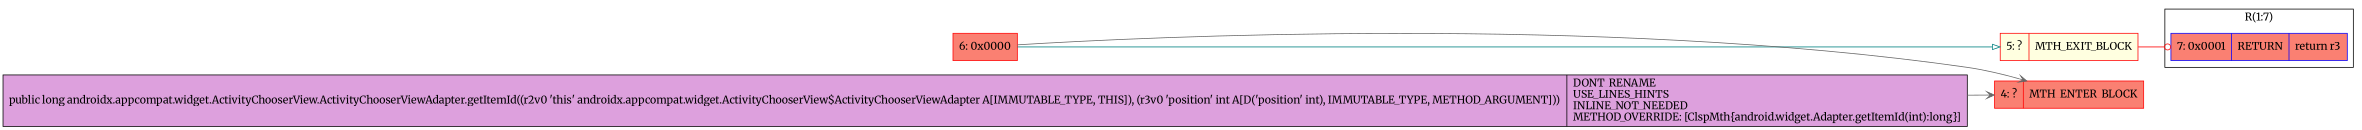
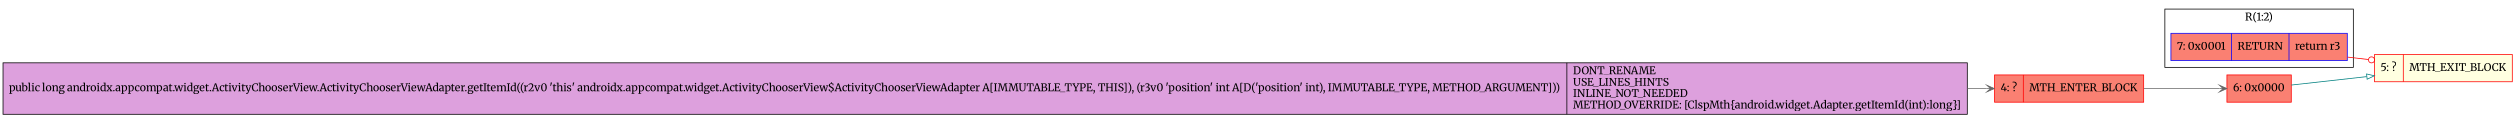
cluster "R(1:7)": label "R(1:7)" -> "R(1:2)"
edge "6: 0x0000" -> "4: ?": reversed
edge "5: ?" -> "7: 0x0001": reversed
